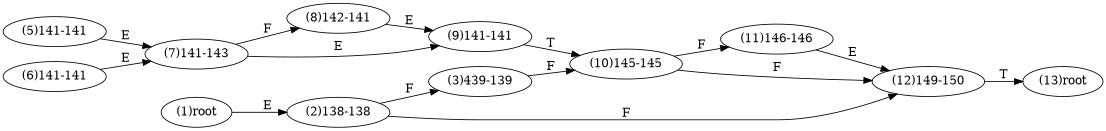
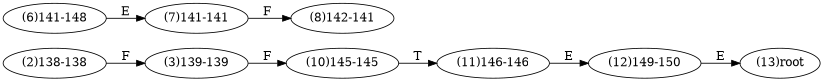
node "(5)141-141": removed
node "(9)141-141": removed
edge "(10)145-145" -> "(11)146-146": label "F" -> "T"
node "(7)141-143": label "(7)141-143" -> "(7)141-141"
edge "(12)149-150" -> "(13)root": label "T" -> "E"
node "(6)141-141": label "(6)141-141" -> "(6)141-148"
edge "(10)145-145" -> "(12)149-150": removed, label "F"
node "(3)439-139": label "(3)439-139" -> "(3)139-139"
node "(1)root": removed
edge "(2)138-138" -> "(12)149-150": removed, label "F"
